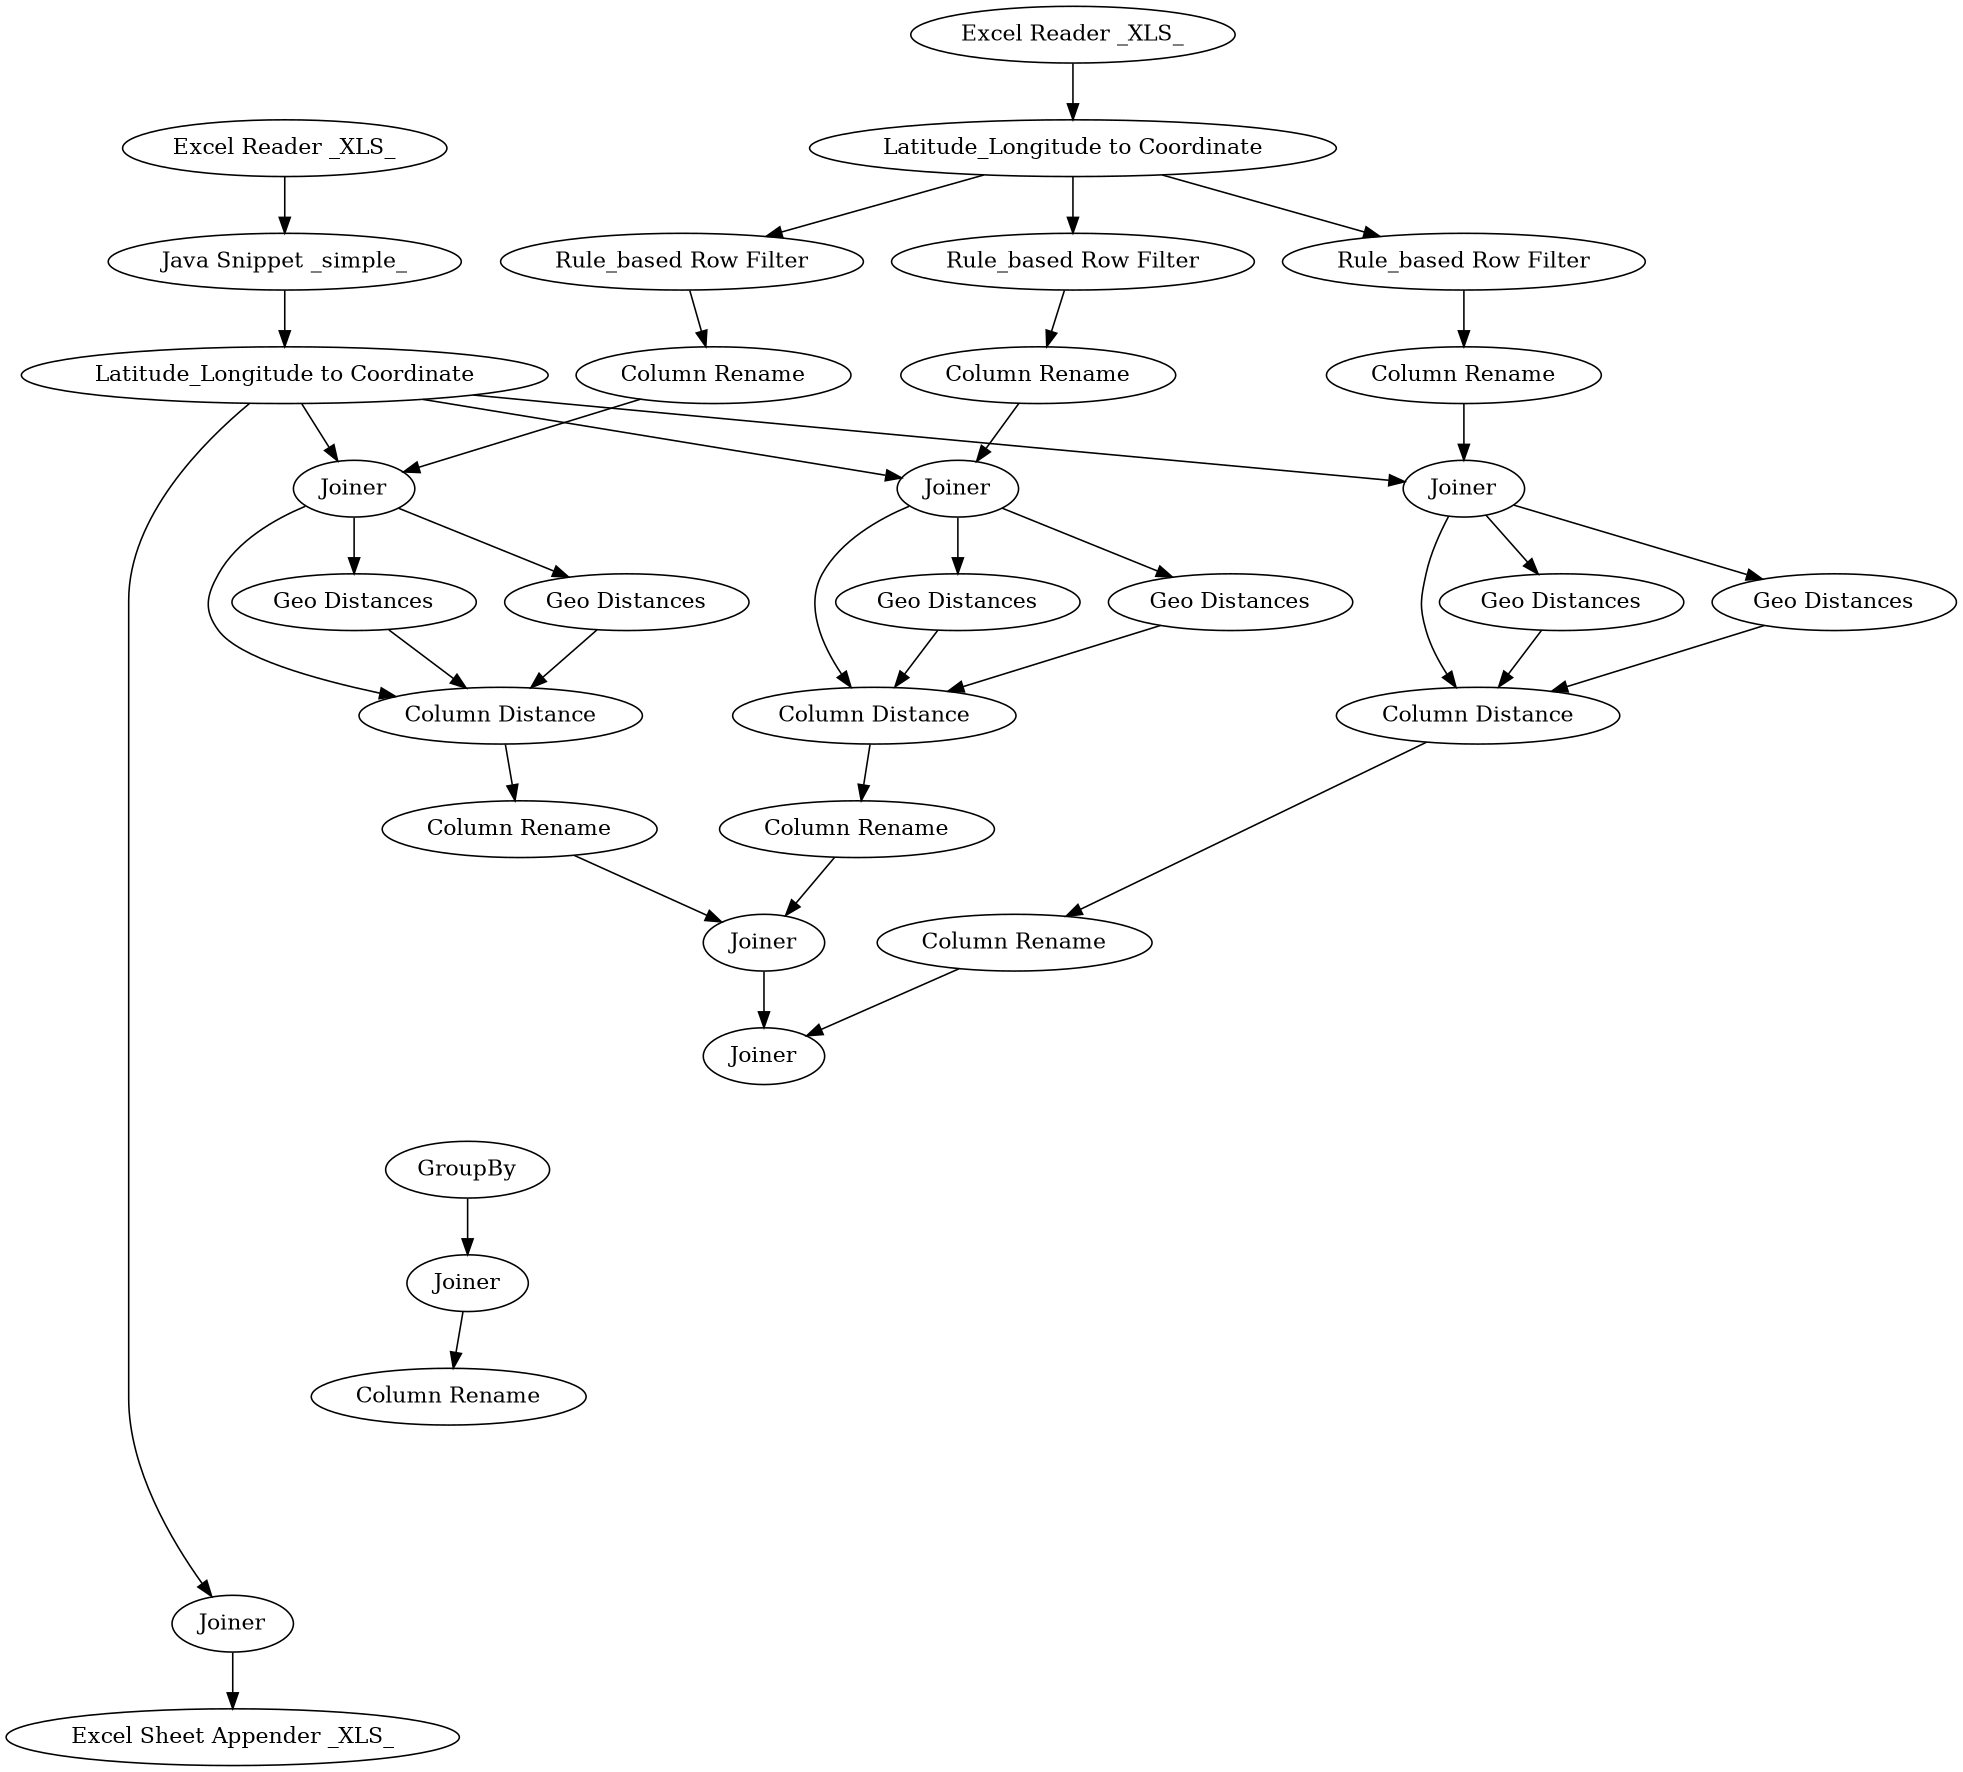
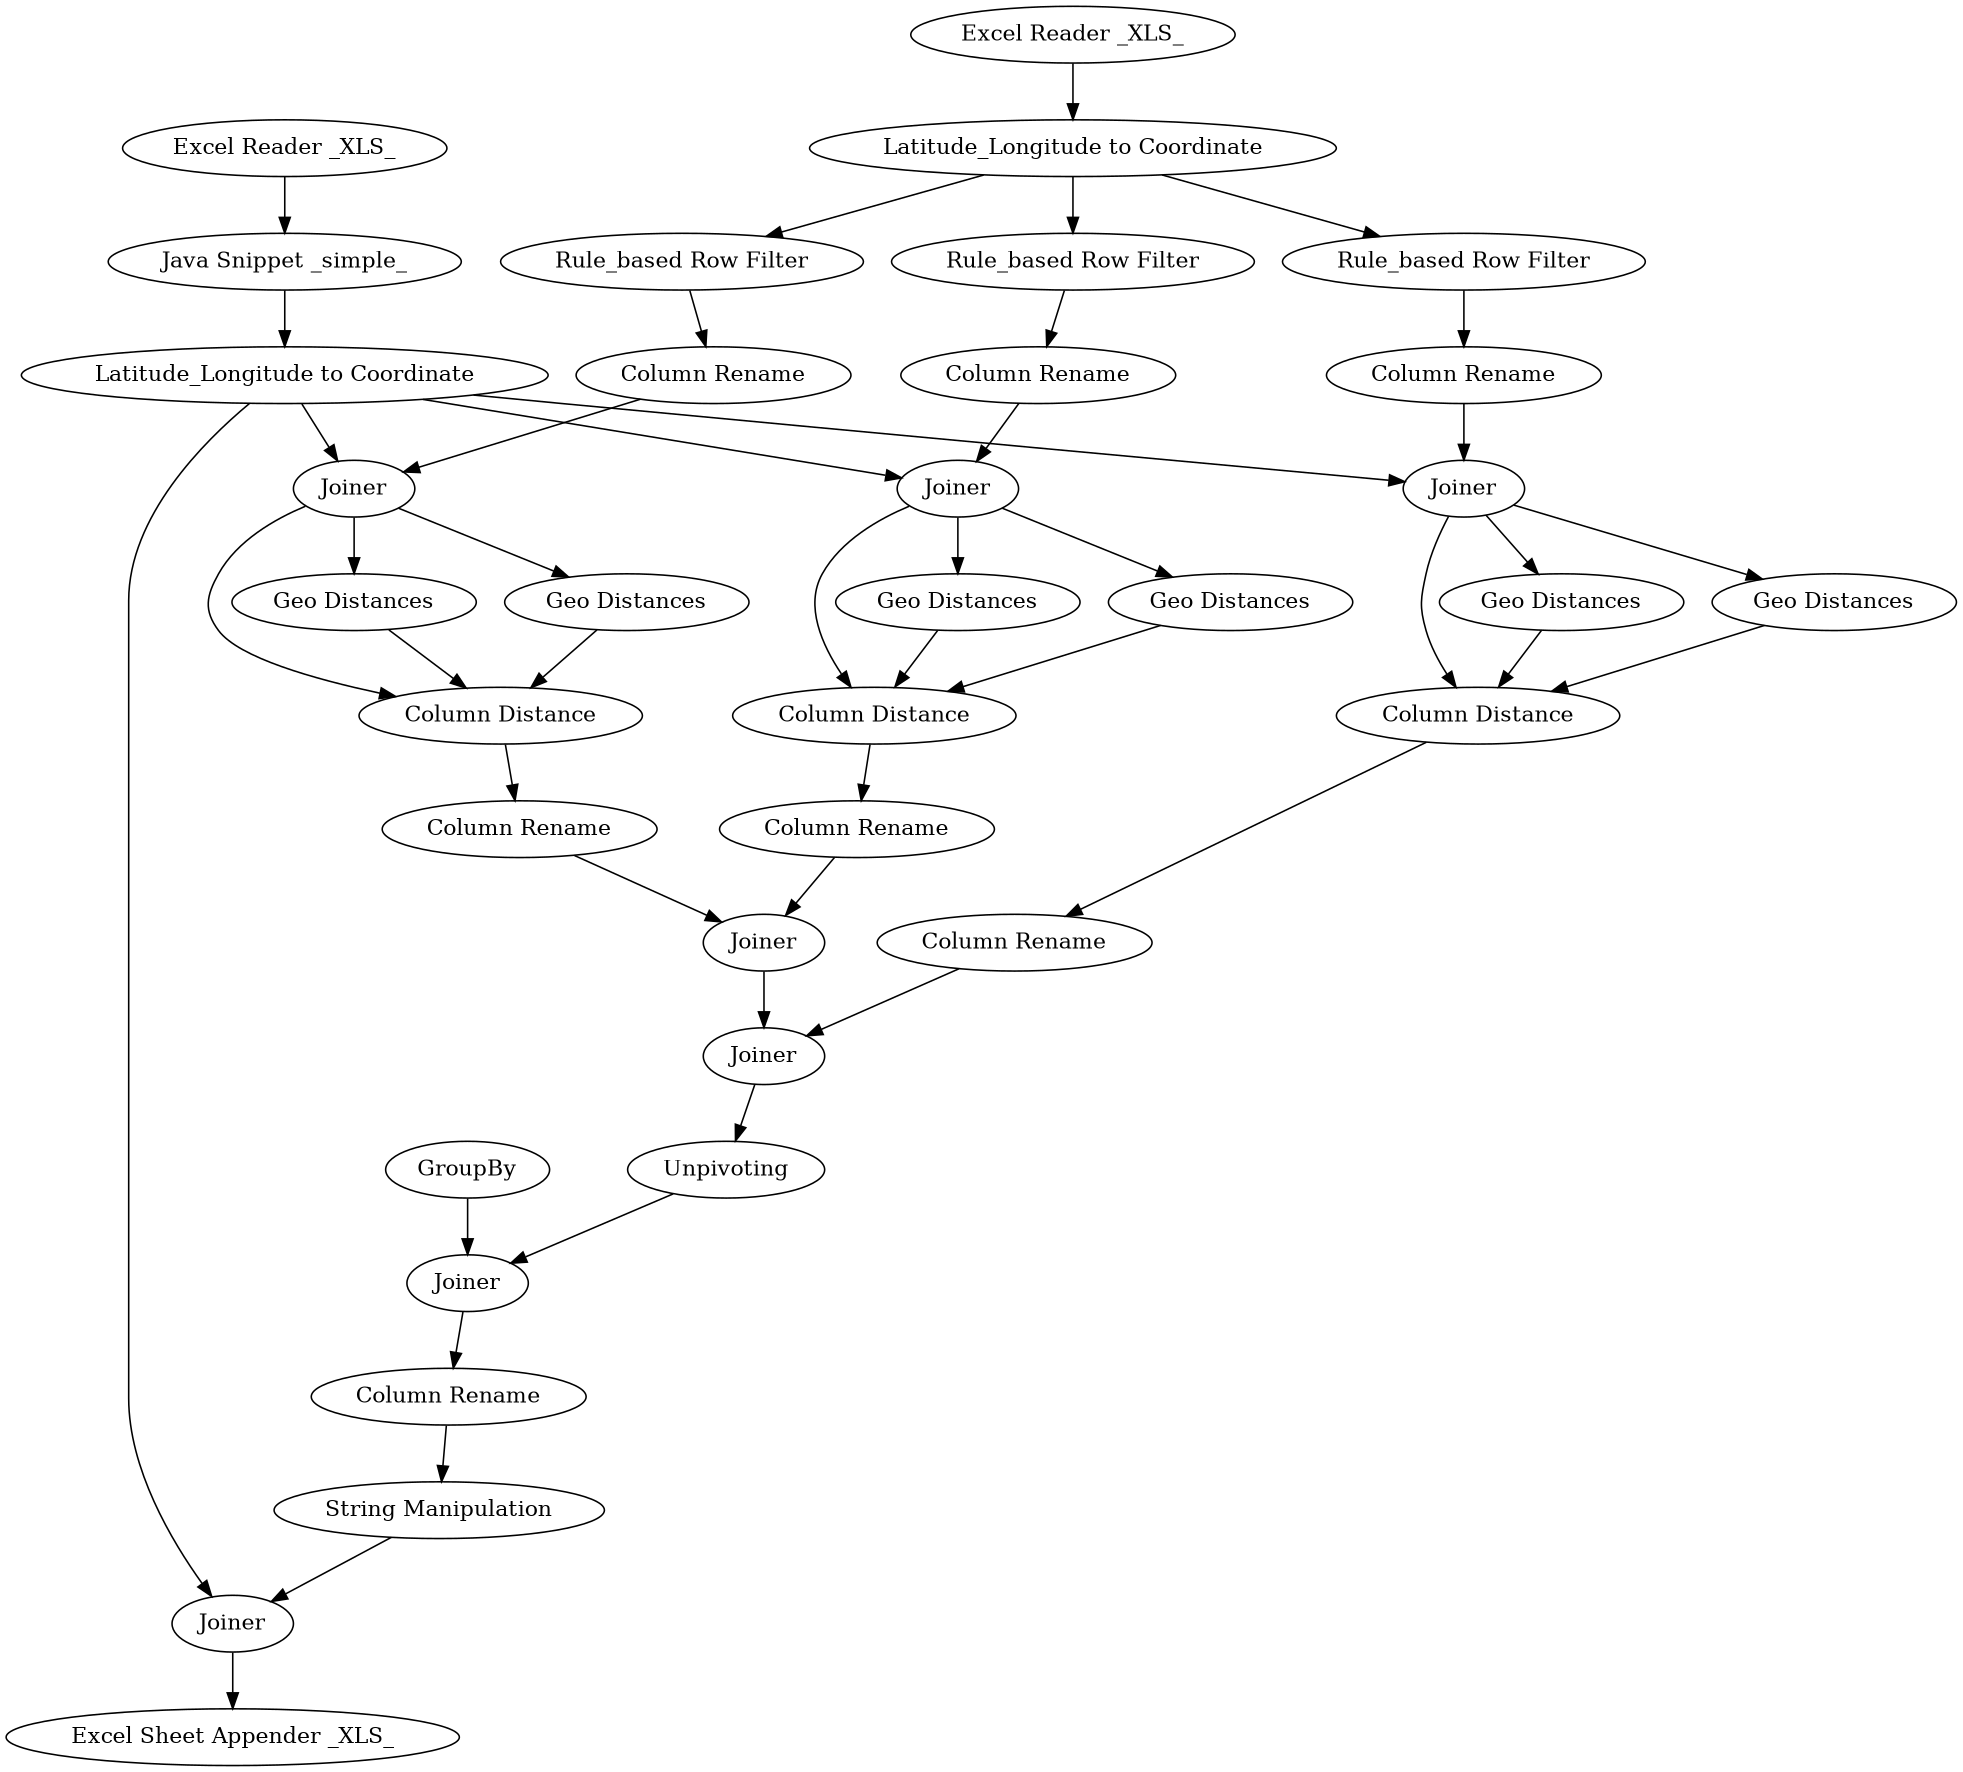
node "Unpivoting": added
node "String Manipulation": added
